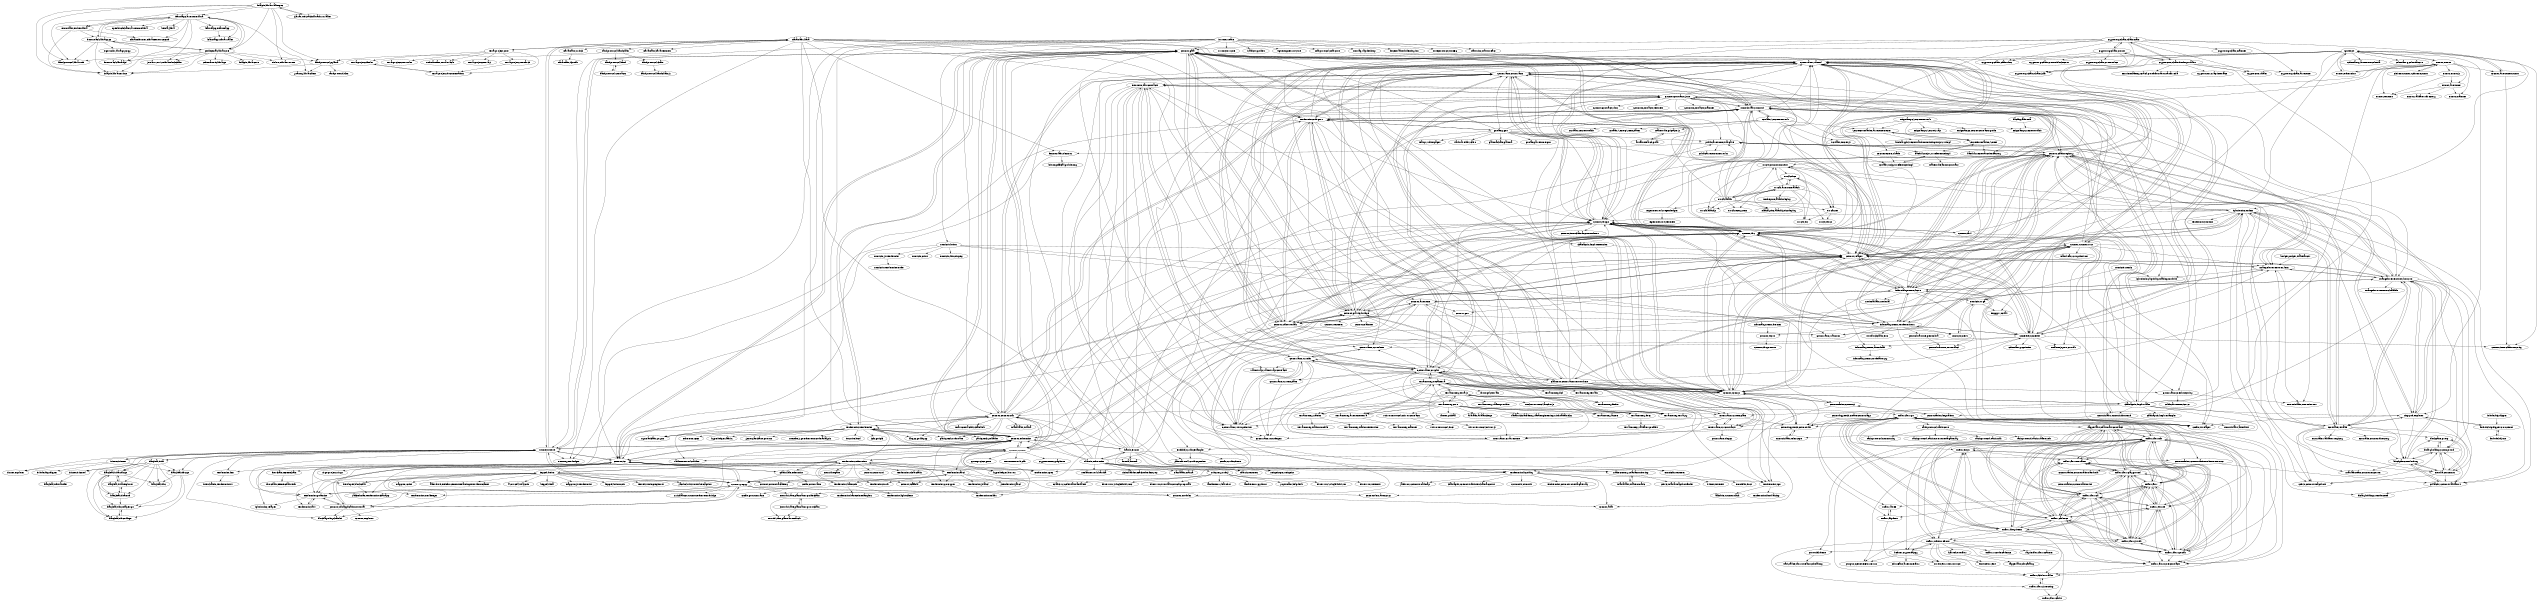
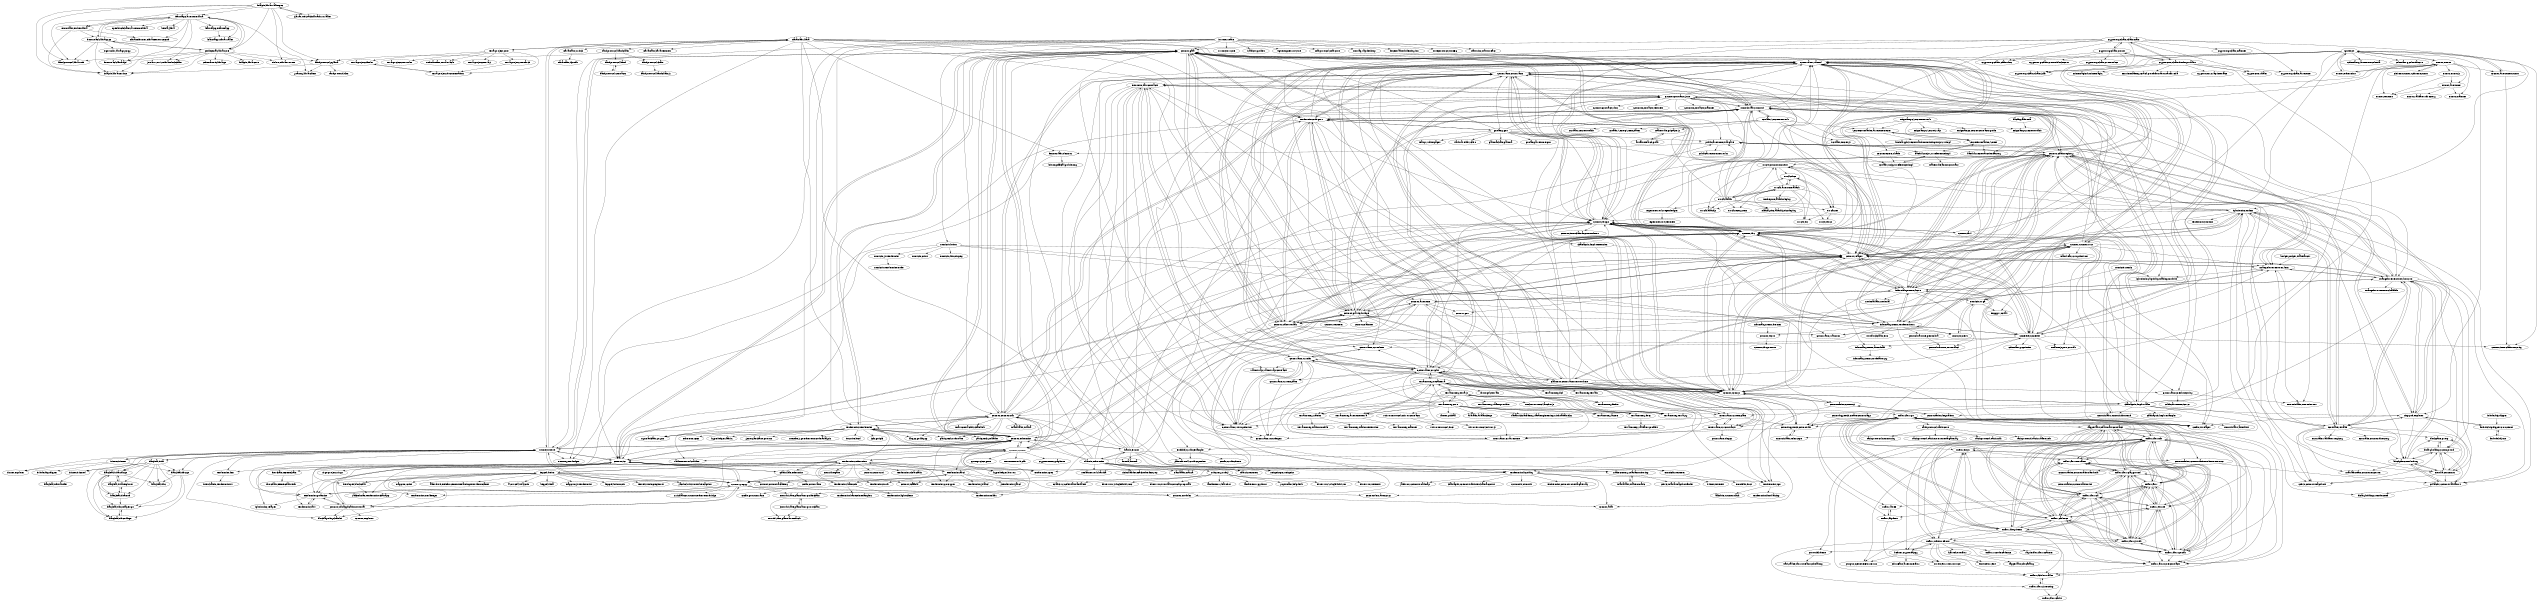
node "mimemagicrb/mimemagic": added
